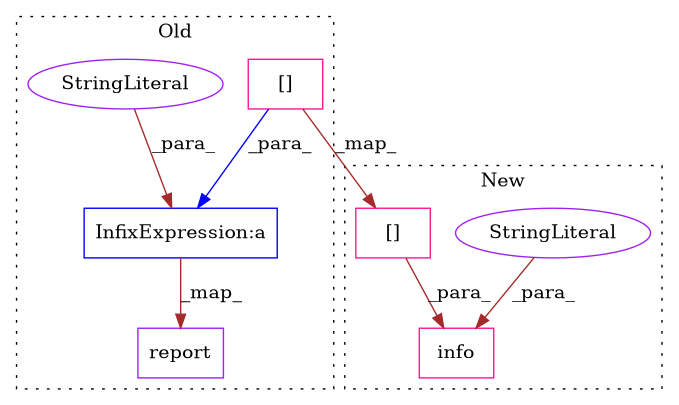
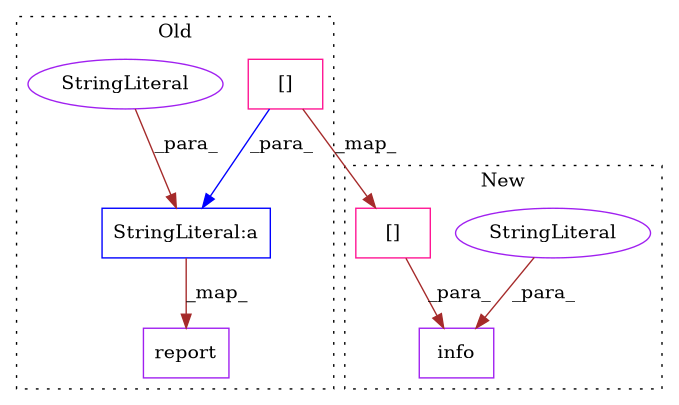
node "InfixExpression:a": label "InfixExpression:a" -> "StringLiteral:a"
node "info": color deeppink -> purple
